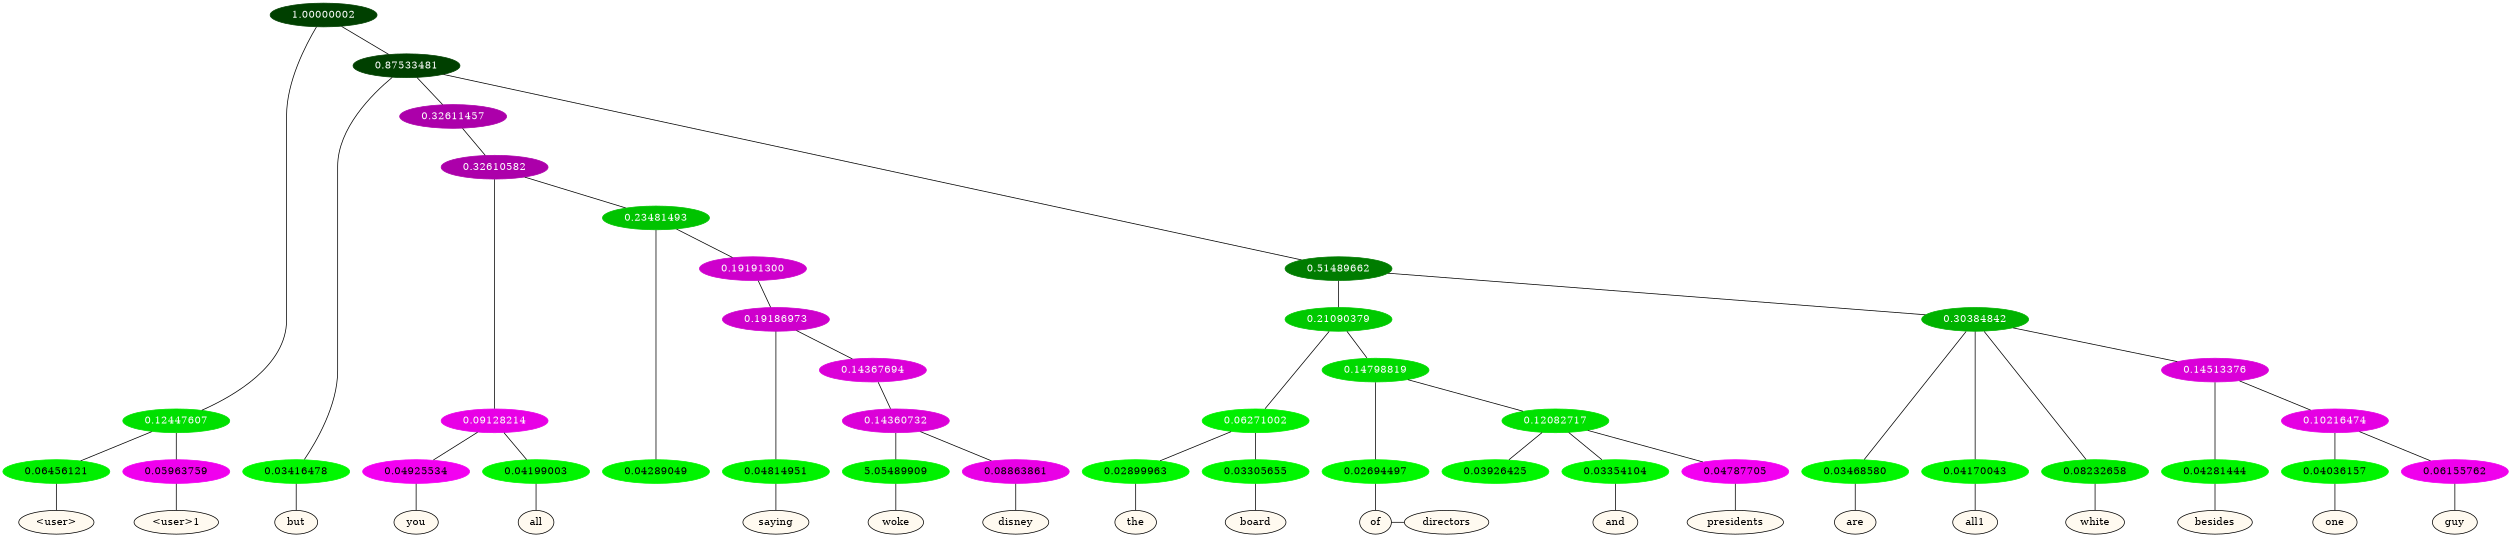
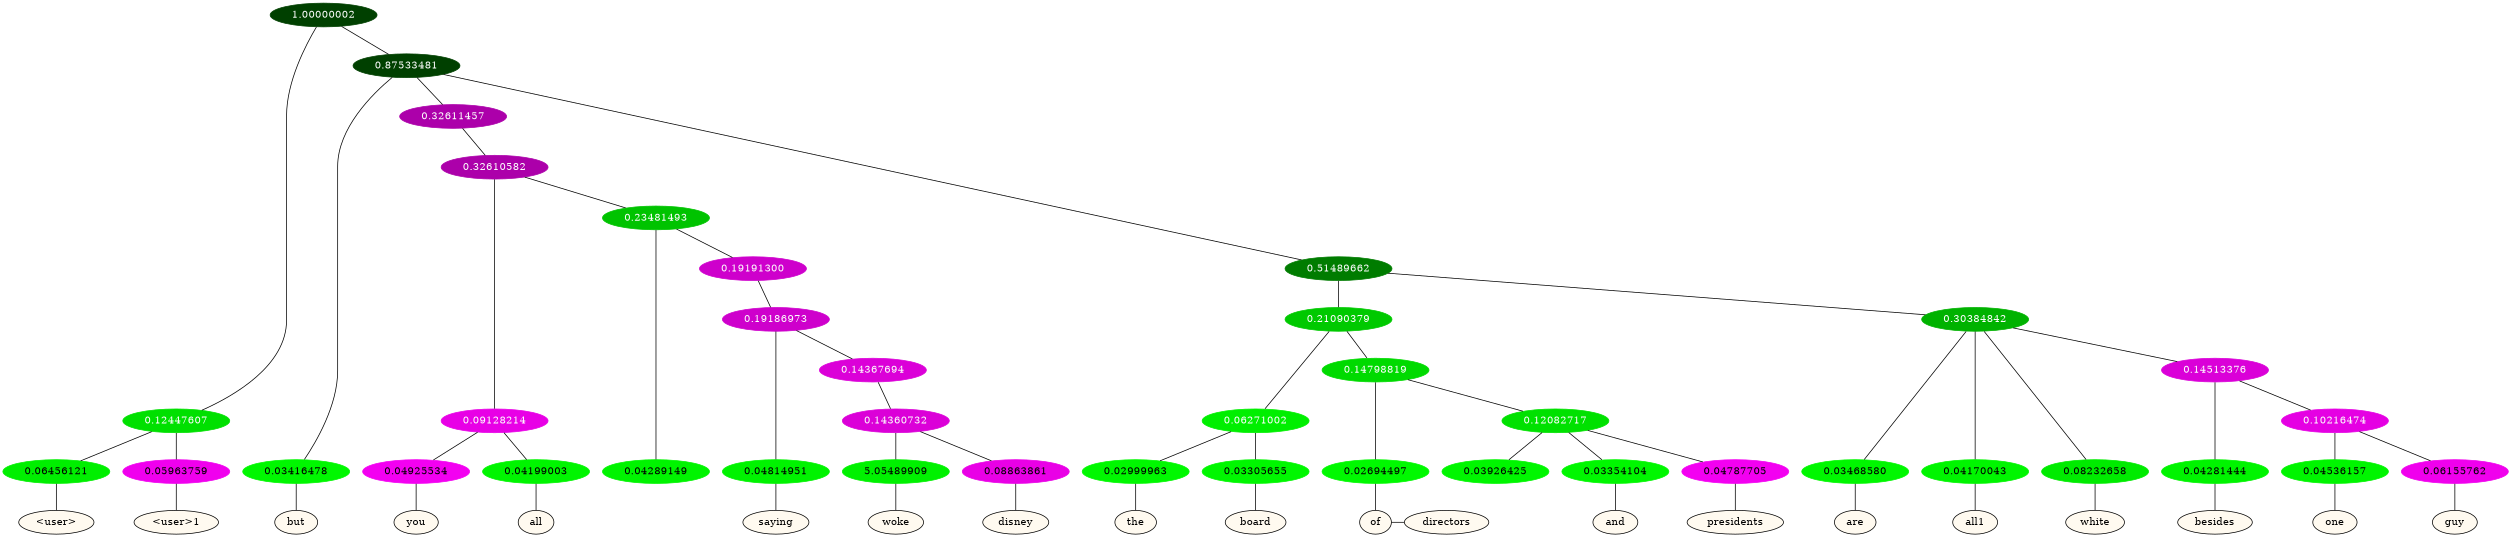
node "0.04289049": label "0.04289049" -> "0.04289149"
node "0.02899963": label "0.02899963" -> "0.02999963"
node "0.04036157": label "0.04036157" -> "0.04536157"
